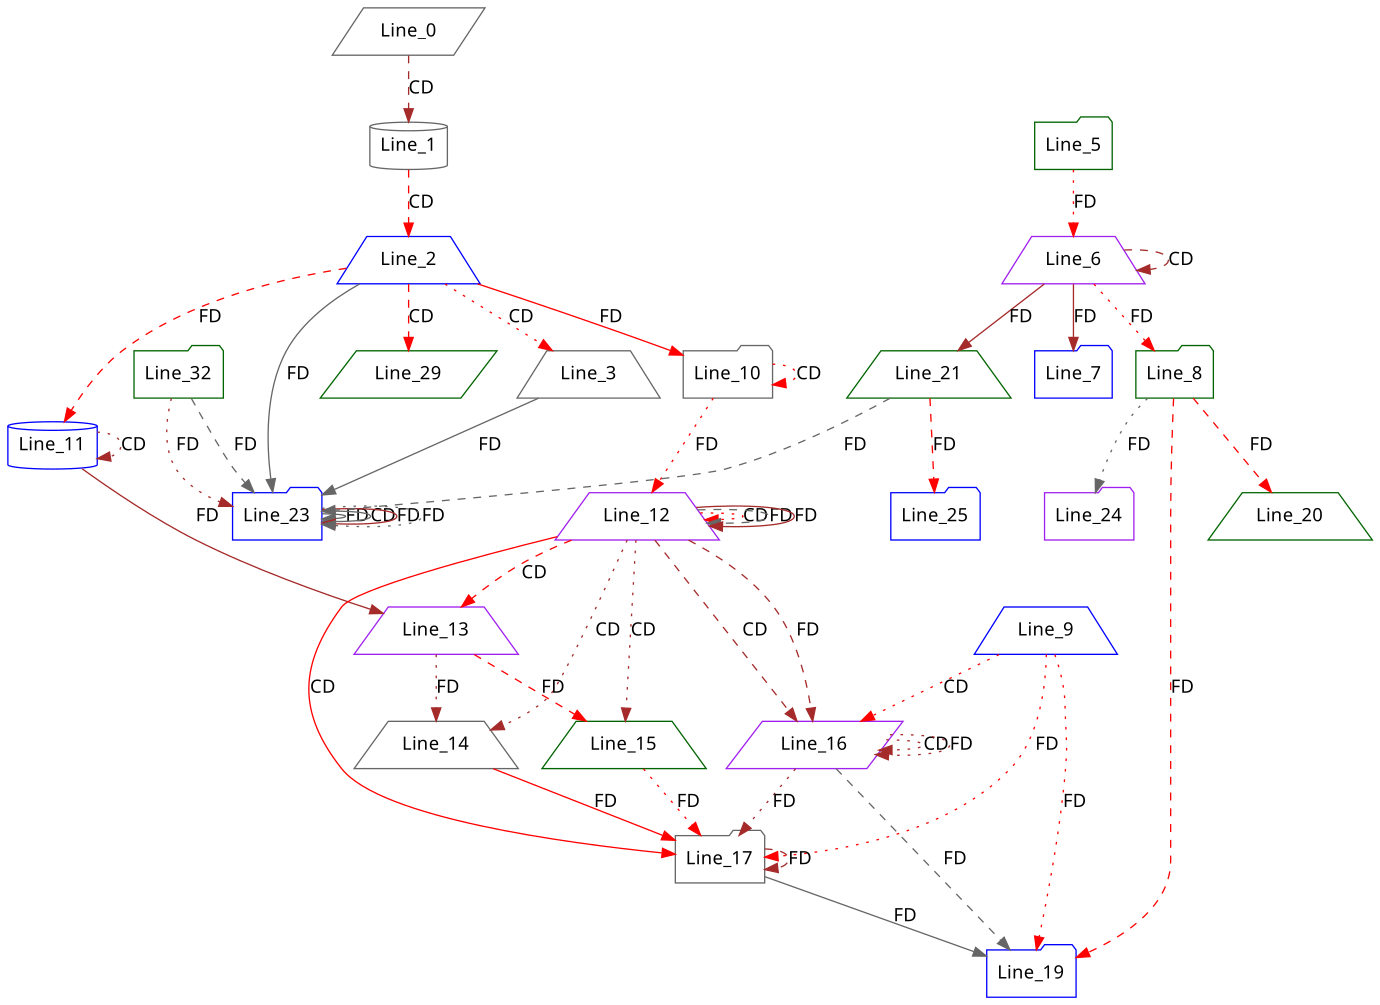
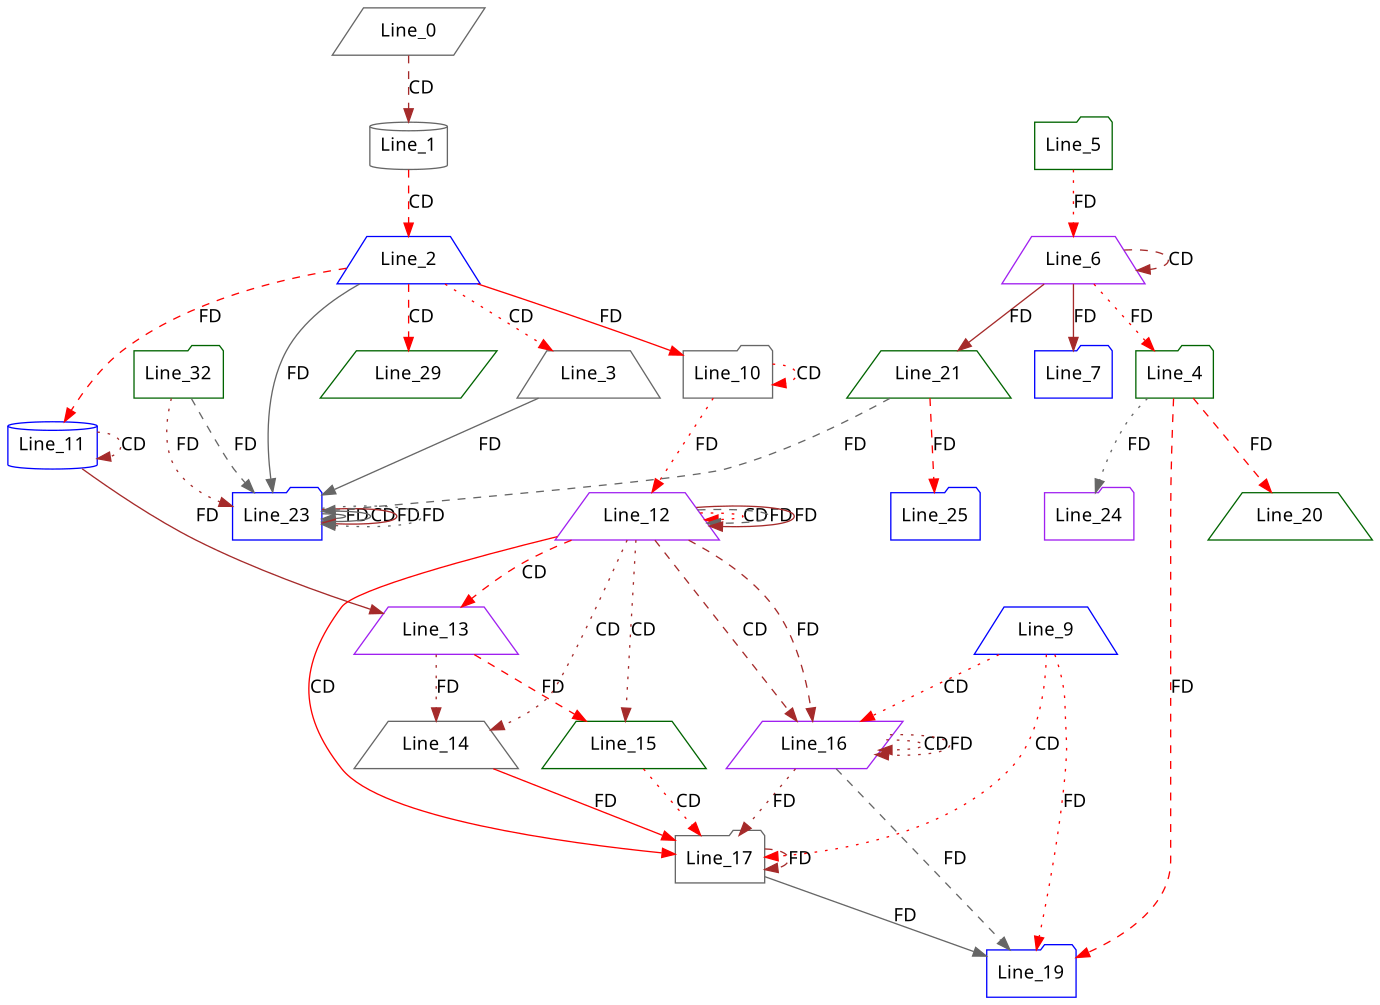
node "Line_8": label "Line_8" -> "Line_4"
edge "Line_9" -> "Line_17": label "FD" -> "CD"
edge "Line_15" -> "Line_17": label "FD" -> "CD"
